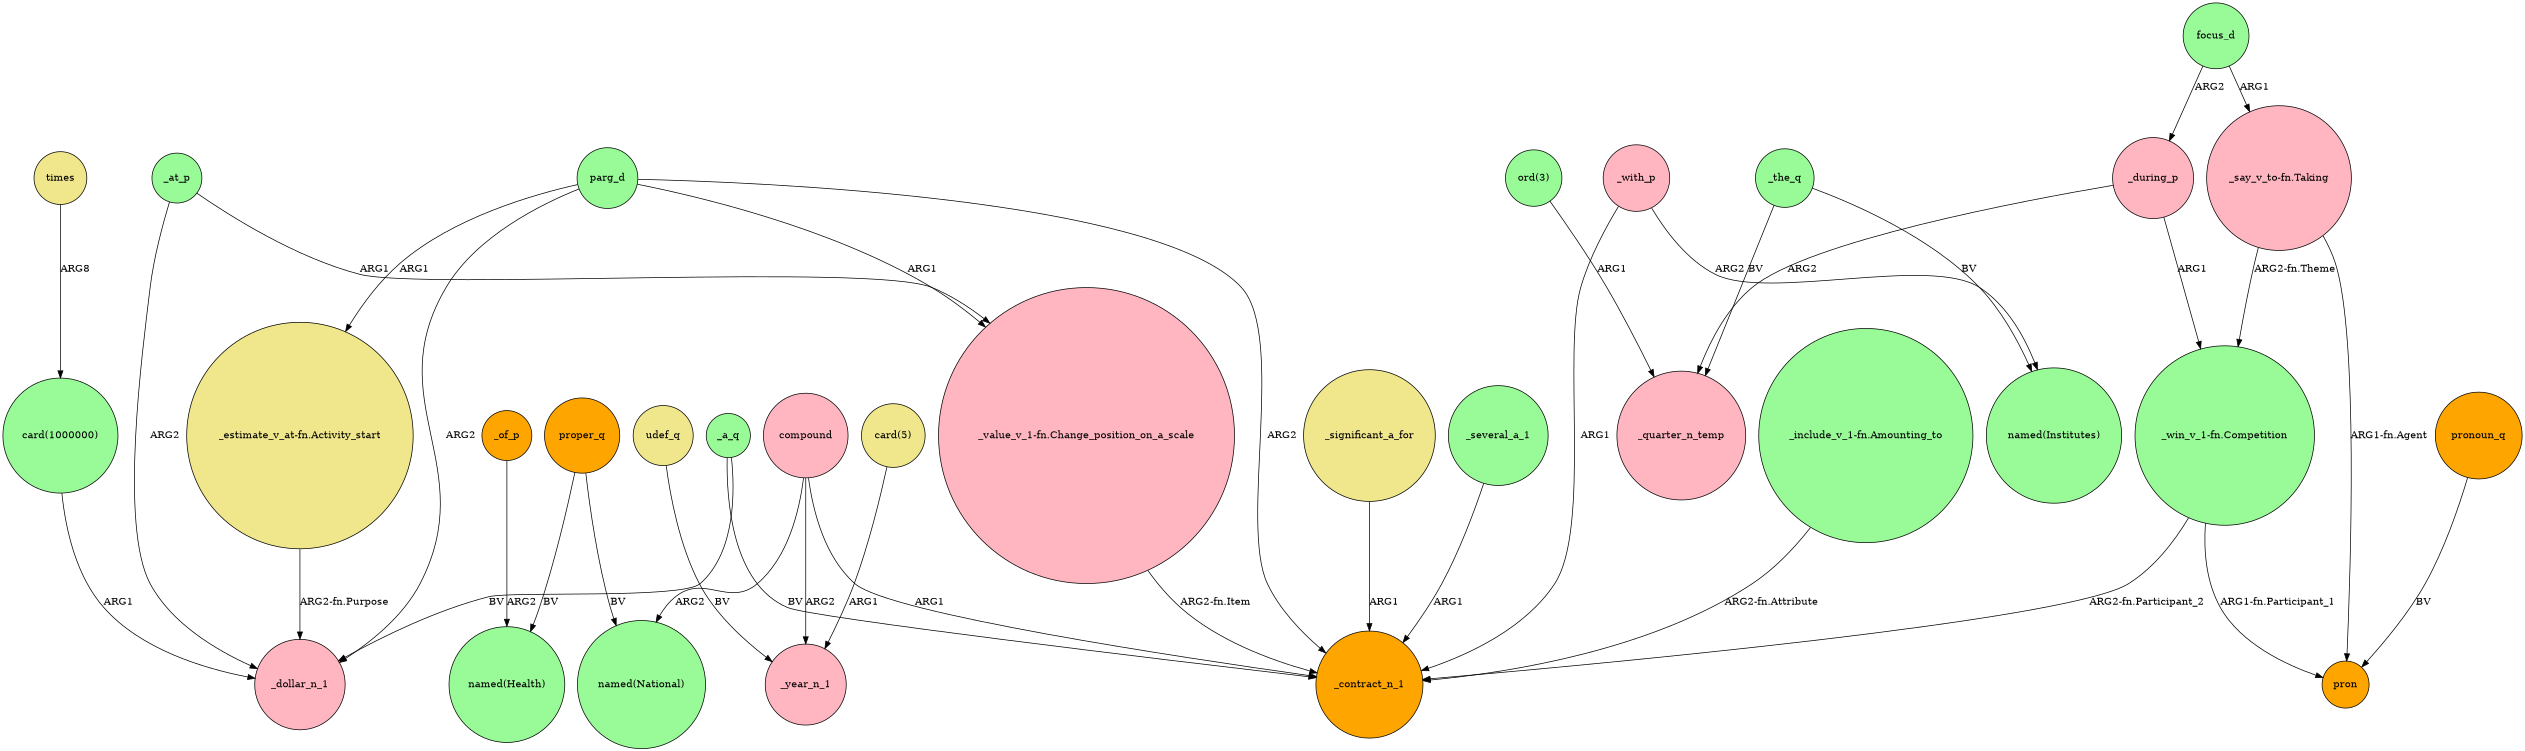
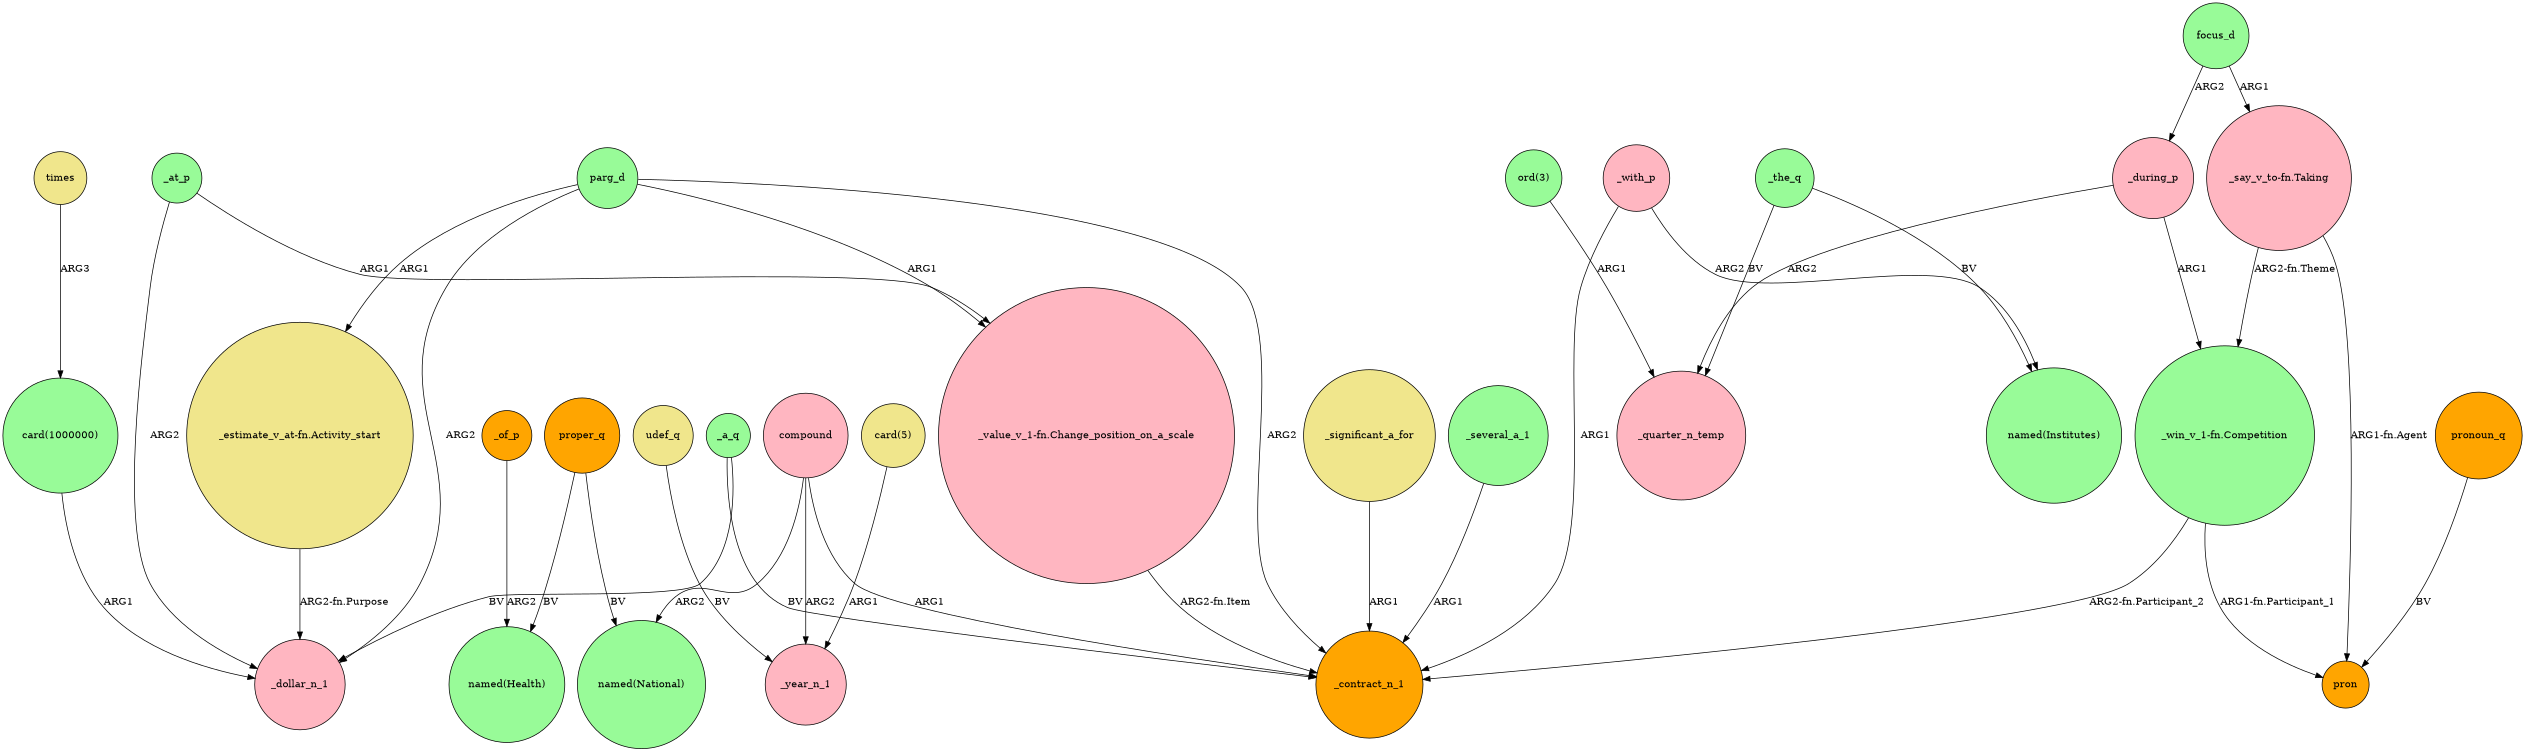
edge "times" -> "card(1000000)": label "ARG8" -> "ARG3"
node "_include_v_1-fn.Amounting_to": removed
